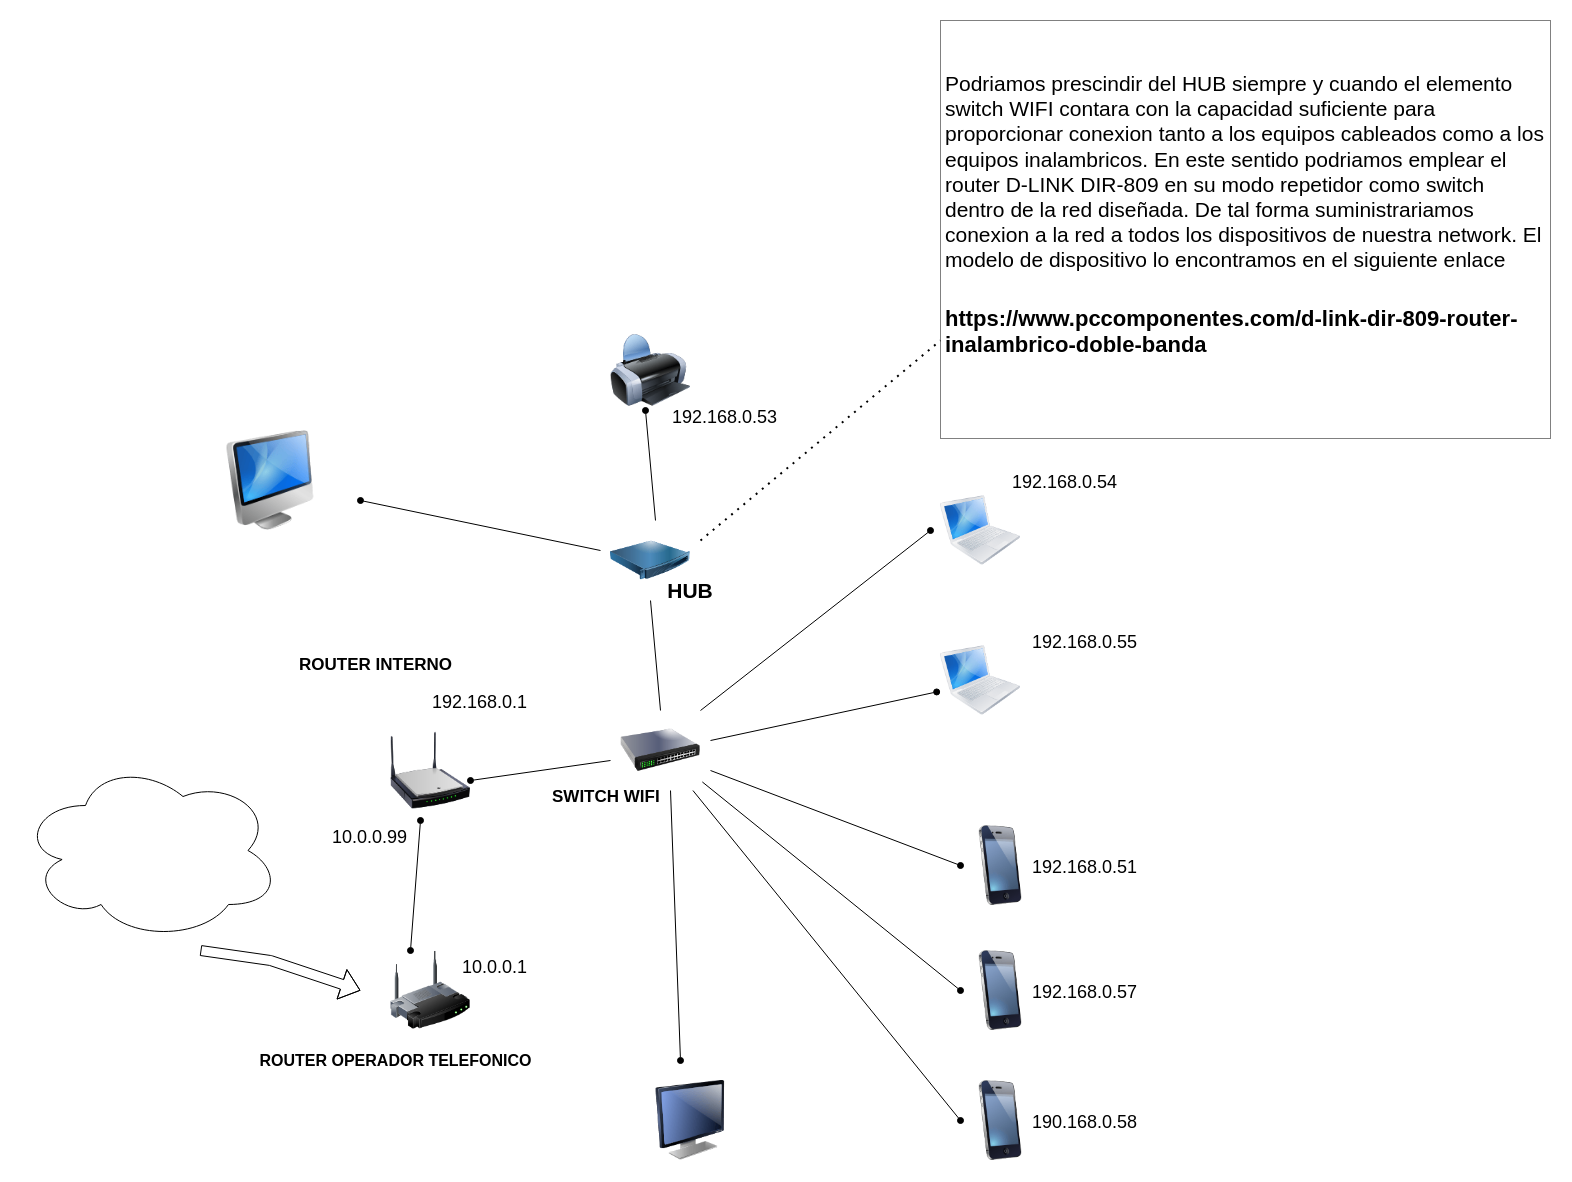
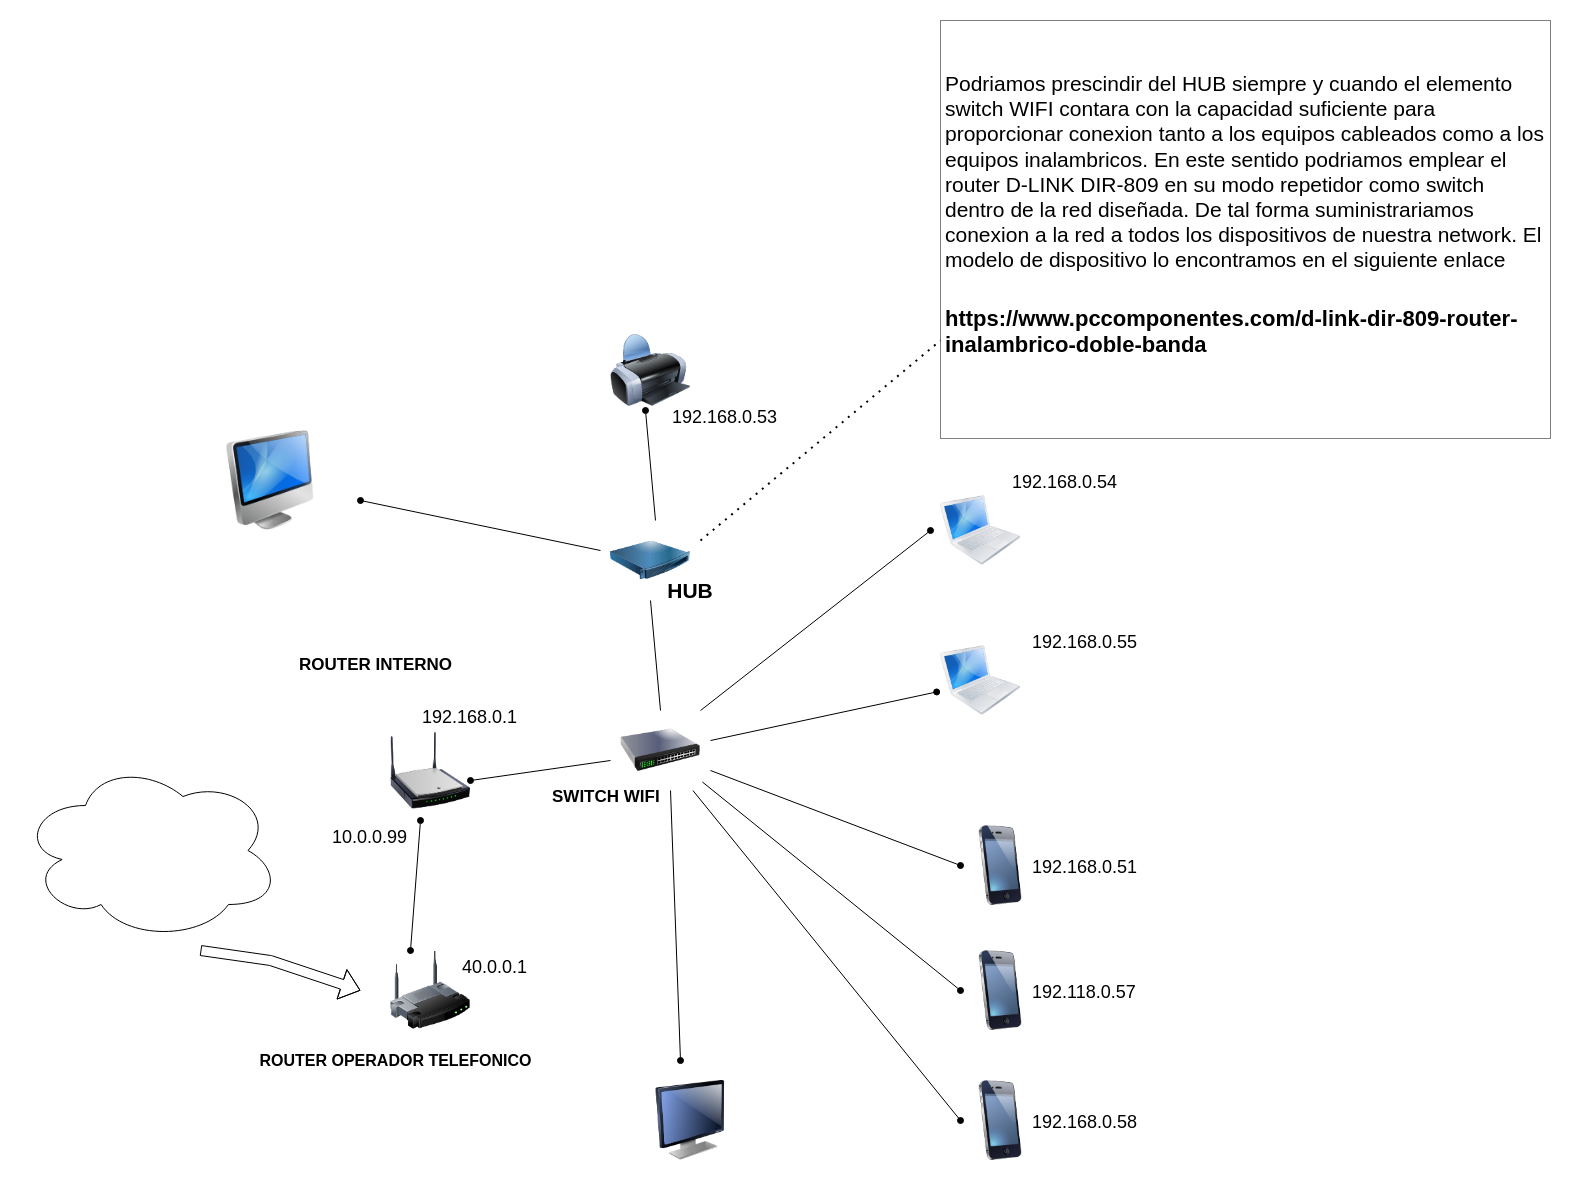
node "192.168.0.1": moved (521, 701) -> (511, 716)
node "10.0.0.1": label "10.0.0.1" -> "40.0.0.1"
node "192.168.0.57": label "192.168.0.57" -> "192.118.0.57"
node "190.168.0.58": label "190.168.0.58" -> "192.168.0.58"
